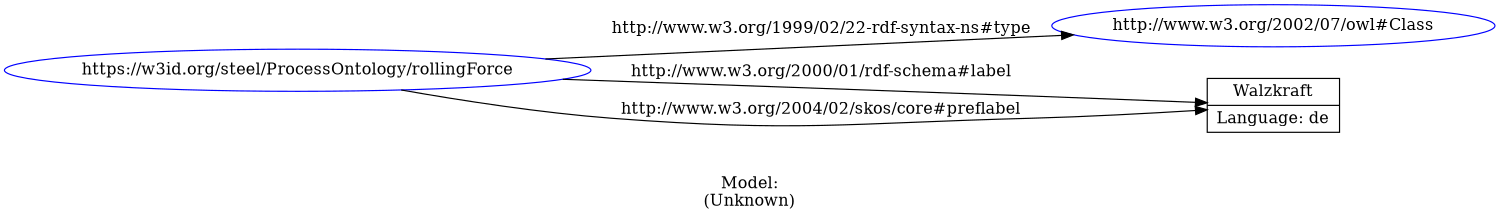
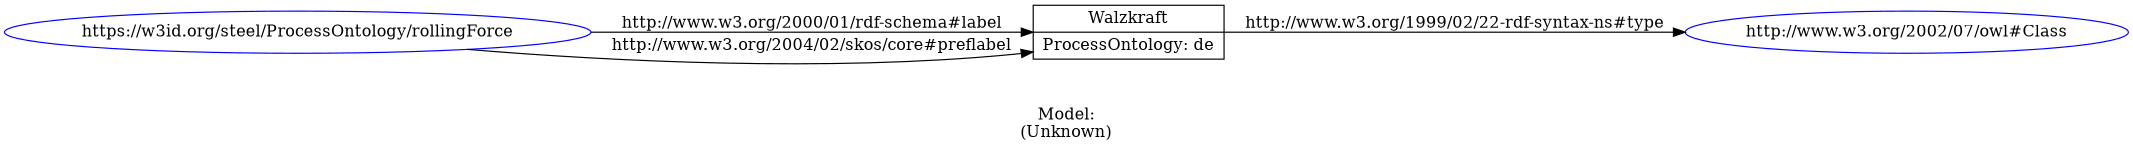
edge "https://w3id.org/steel/ProcessOntology/rollingForce" -> "http://www.w3.org/2002/07/owl#Class": now "Walzkraft" -> "http://www.w3.org/2002/07/owl#Class"
node "Walzkraft": text "Language: de" -> "ProcessOntology: de"
